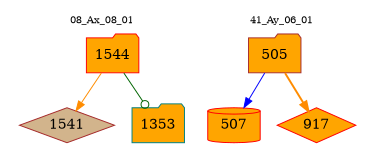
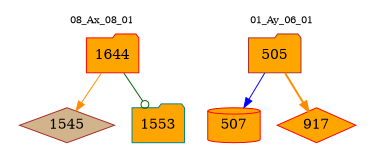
cluster "41_Ay_06_01": label "41_Ay_06_01" -> "01_Ay_06_01"
node "1544": label "1544" -> "1644"
node "1541": label "1541" -> "1545"
node "1353": label "1353" -> "1553"
